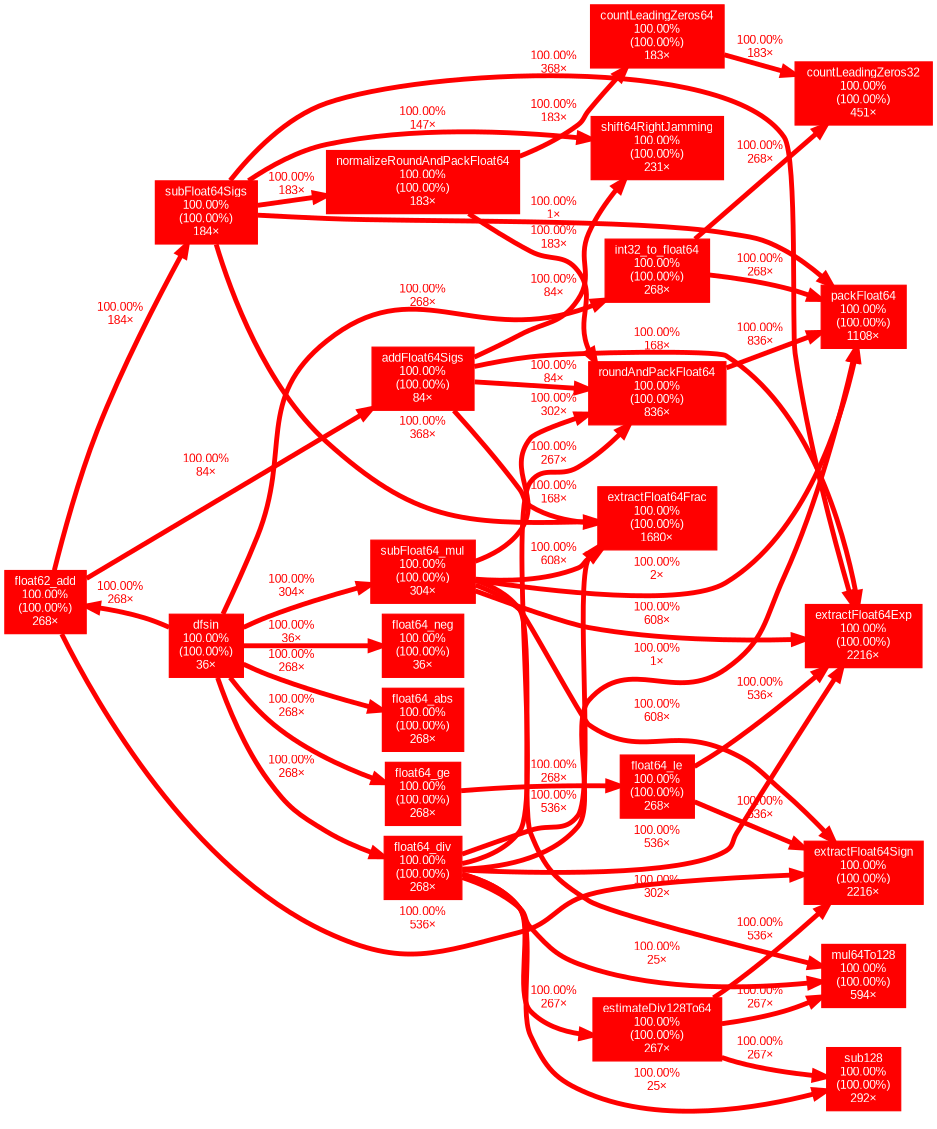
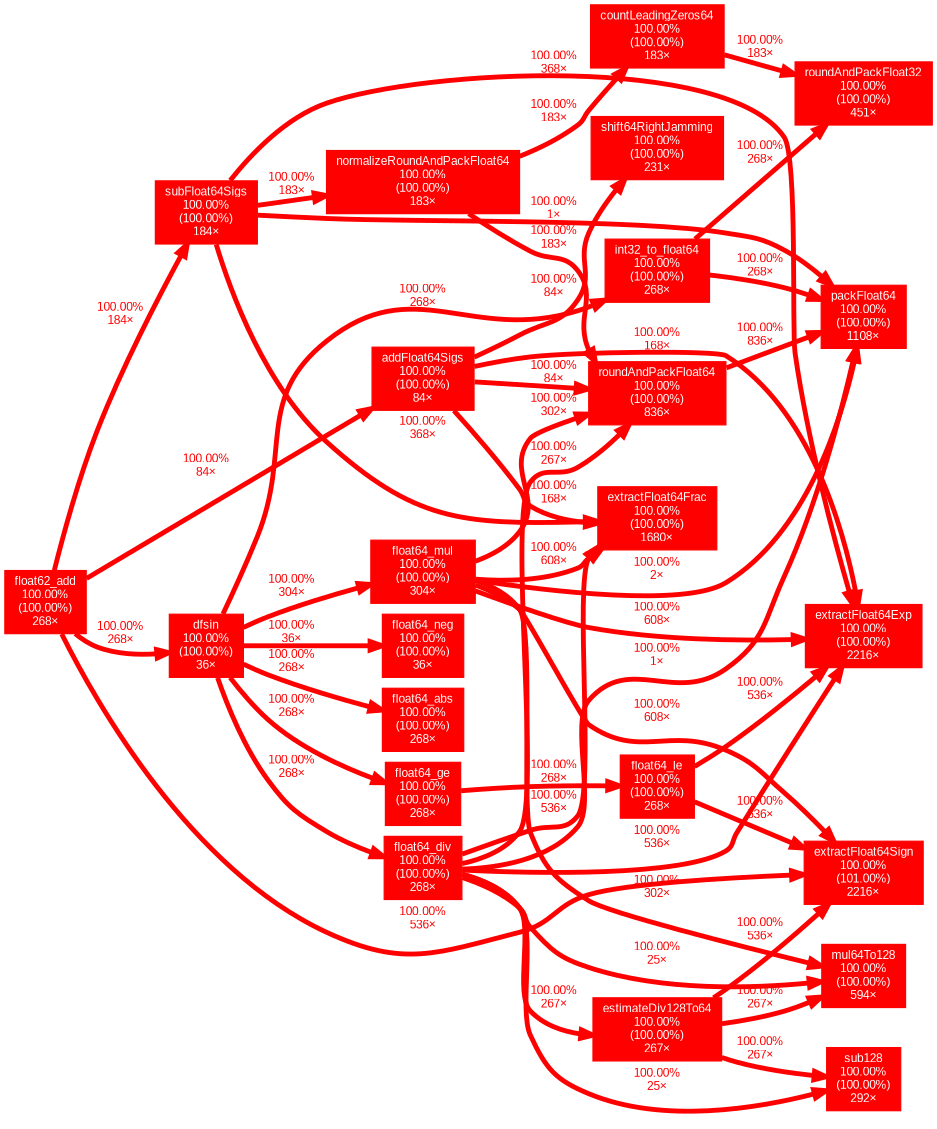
node "countLeadingZeros32 100.00% (100.00%) 451×": label "countLeadingZeros32 100.00% (100.00%) 451×" -> "roundAndPackFloat32 100.00% (100.00%) 451×"
edge "subFloat64Sigs 100.00% (100.00%) 184×" -> "shift64RightJamming 100.00% (100.00%) 231×": removed, label "100.00% 147×"
node "subFloat64_mul 100.00% (100.00%) 304×": label "subFloat64_mul 100.00% (100.00%) 304×" -> "float64_mul 100.00% (100.00%) 304×"
edge "dfsin 100.00% (100.00%) 36×" -> "float62_add 100.00% (100.00%) 268×": reversed
node "extractFloat64Sign 100.00% (100.00%) 2216×": label "extractFloat64Sign 100.00% (100.00%) 2216×" -> "extractFloat64Sign 100.00% (101.00%) 2216×"
